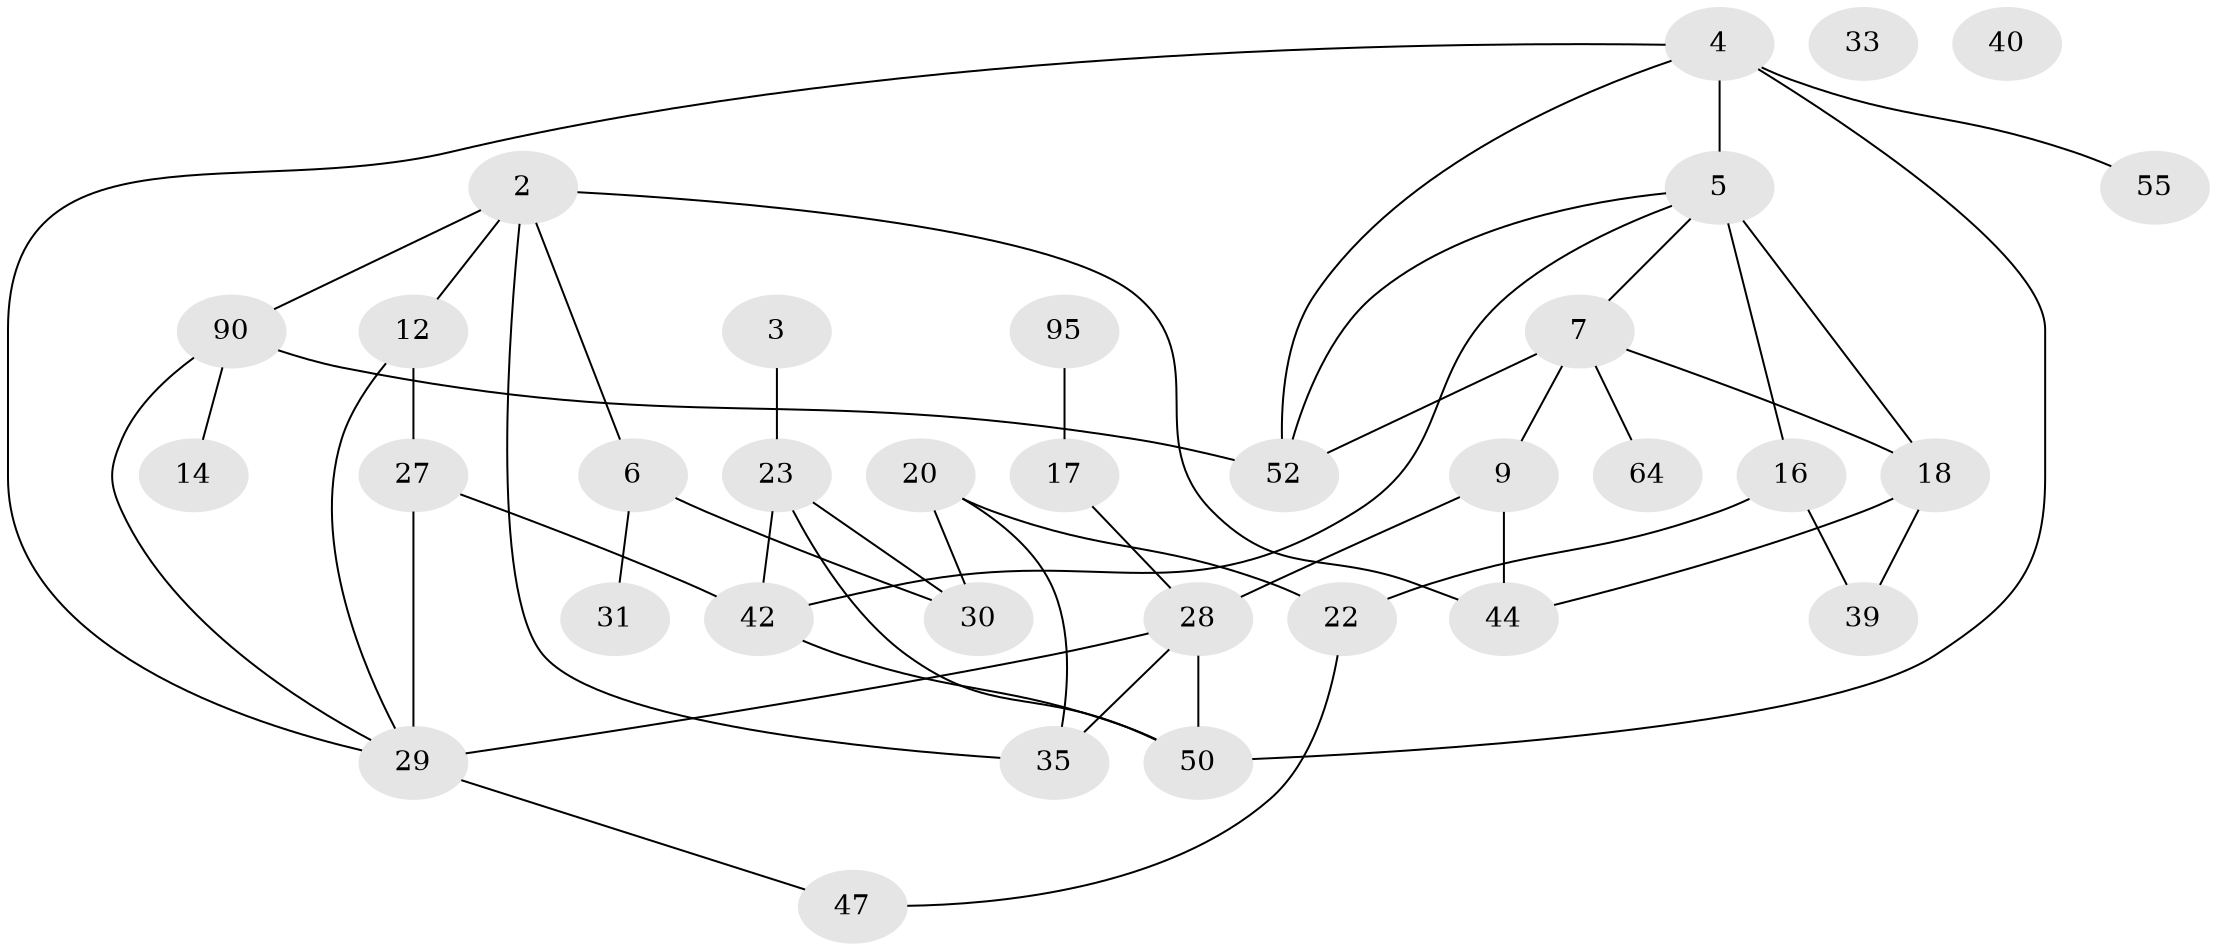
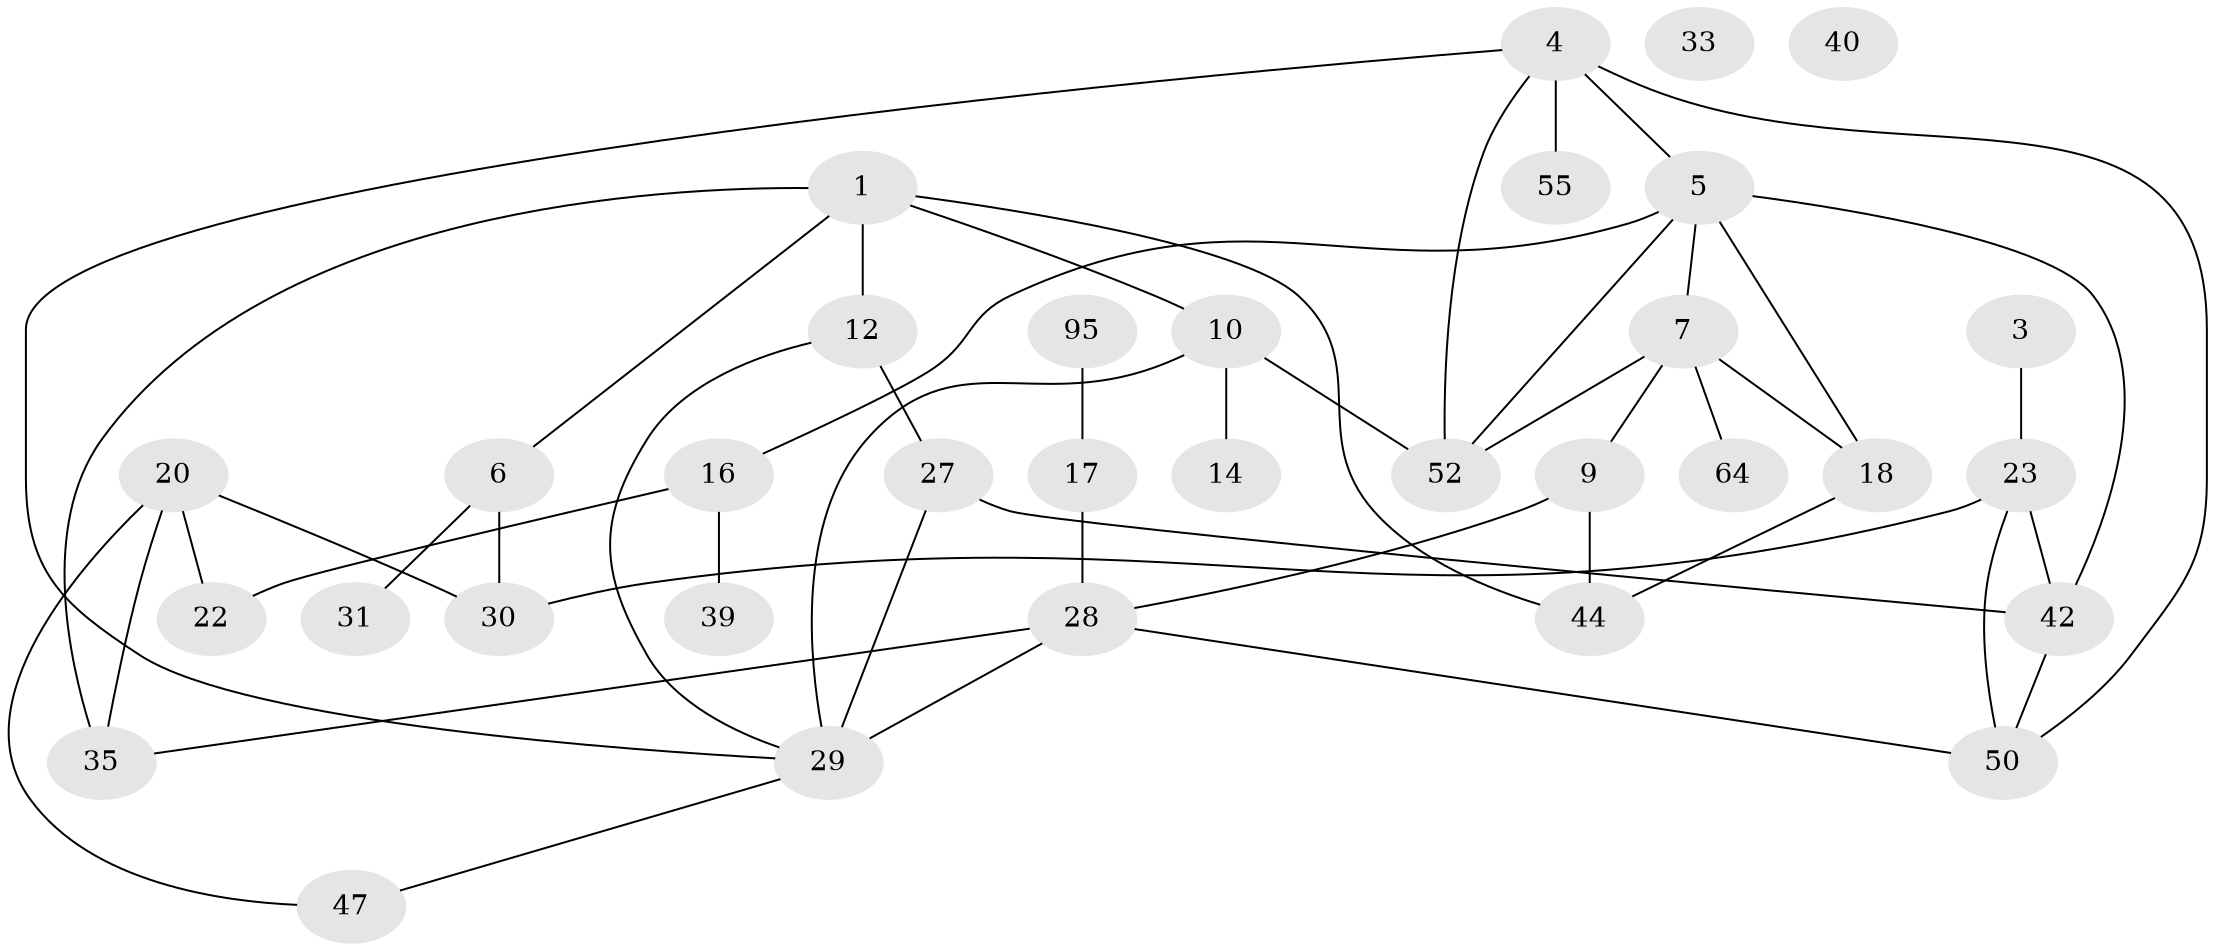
node "2": label "2" -> "1"
node "90": label "90" -> "10"
edge "18" -- "39": removed
edge "22" -- "47": now "20" -- "47"
